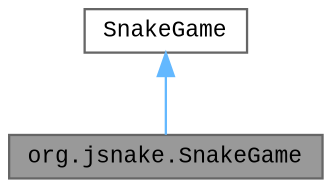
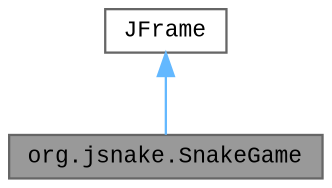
node "SnakeGame": label "SnakeGame" -> "JFrame"
